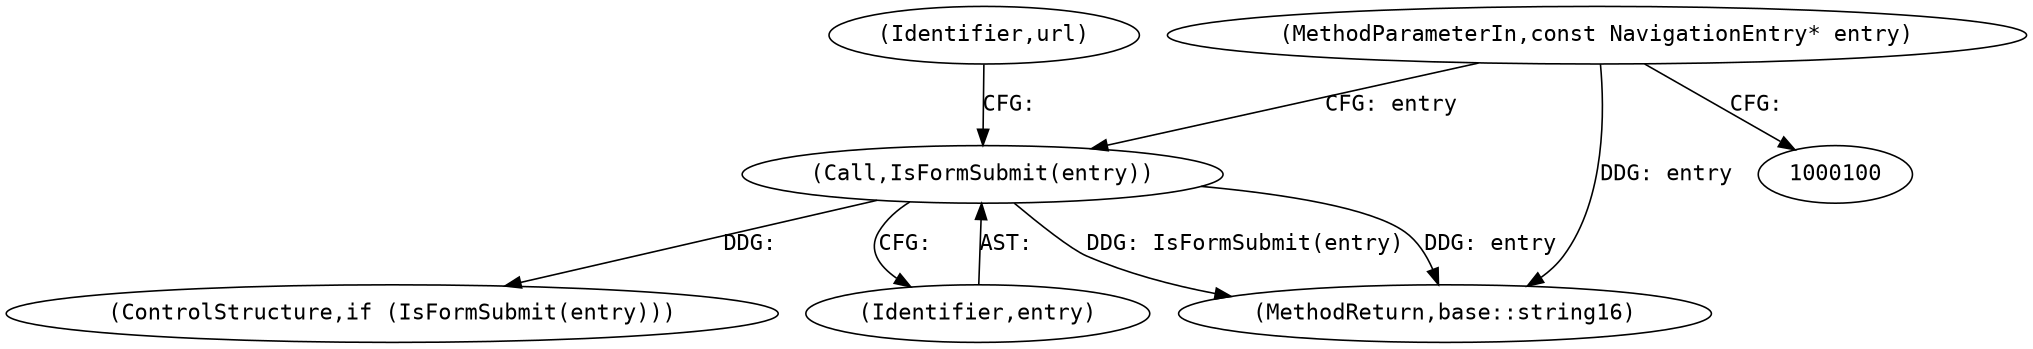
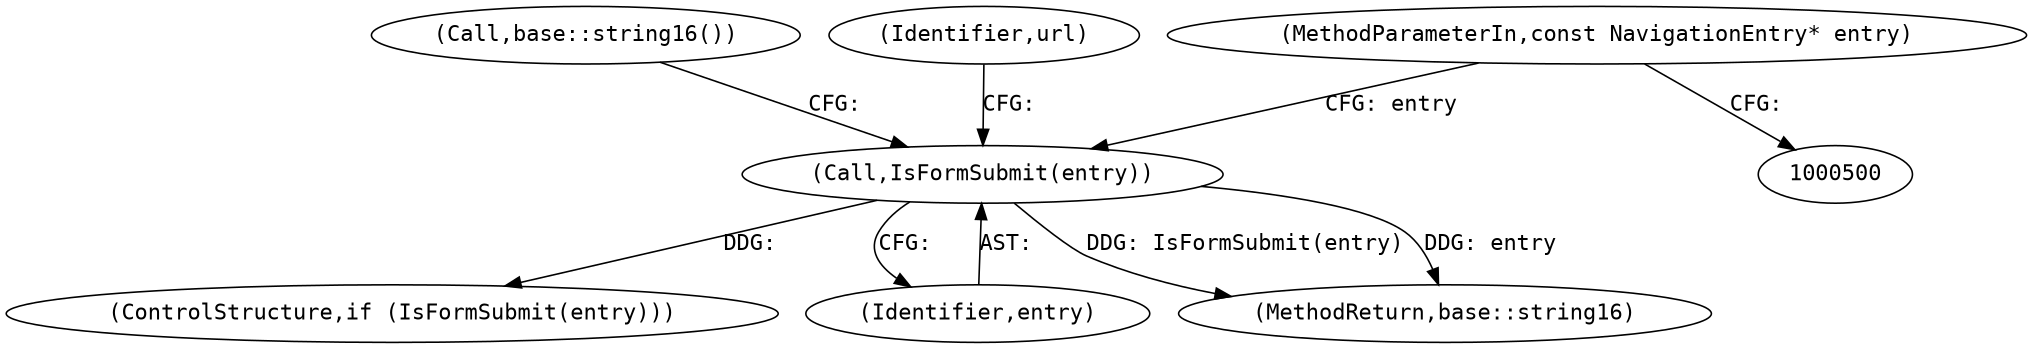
node "(Call,base::string16())": added
node "1000100": label "1000100" -> "1000500"
edge "(MethodParameterIn,const NavigationEntry* entry)" -> "(MethodReturn,base::string16)": removed, label "DDG: entry"
